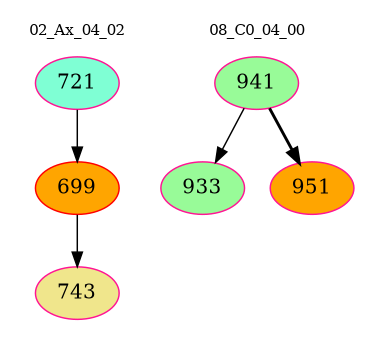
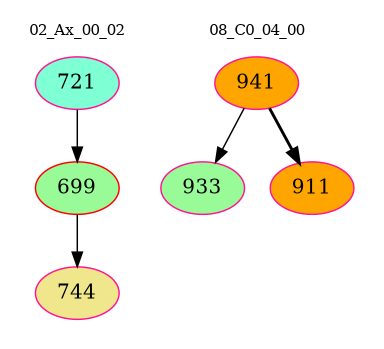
cluster "02_Ax_04_02": label "02_Ax_04_02" -> "02_Ax_00_02"
node "941": fillcolor palegreen -> orange
node "699": fillcolor orange -> palegreen
node "951": label "951" -> "911"
node "743": label "743" -> "744"
